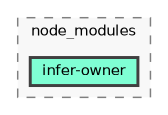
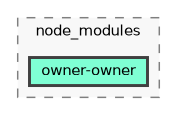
node "infer-owner": label "infer-owner" -> "owner-owner"
